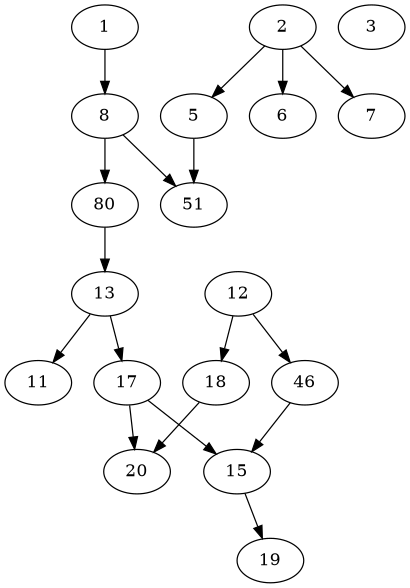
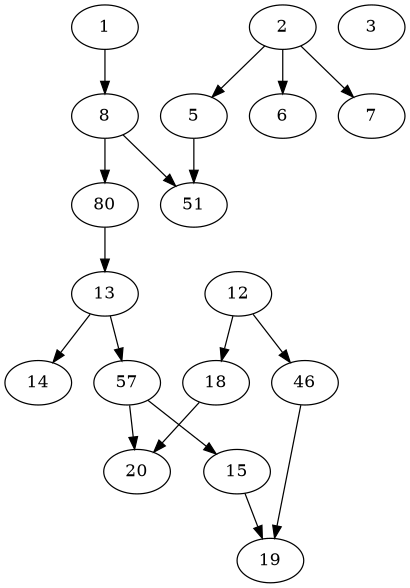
node "11": label "11" -> "14"
node "17": label "17" -> "57"
edge "46" -> "15": now "46" -> "19"
